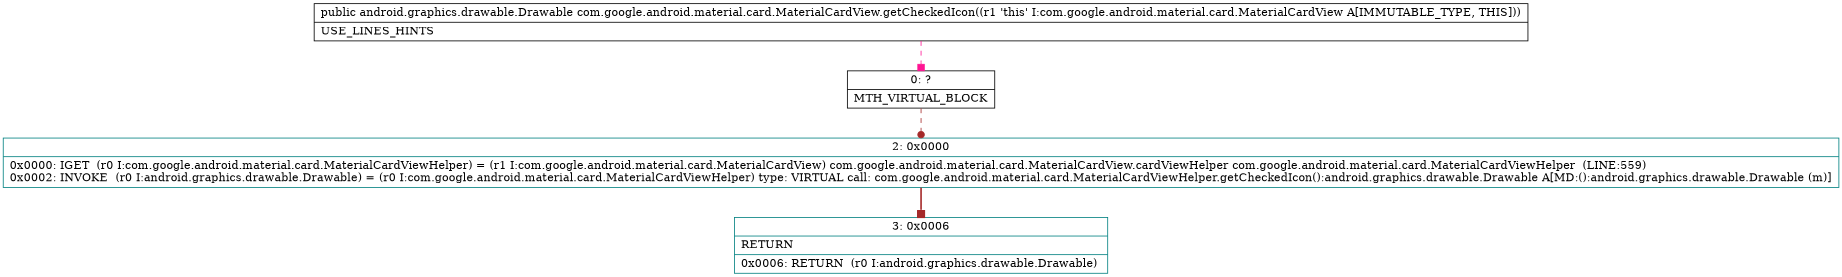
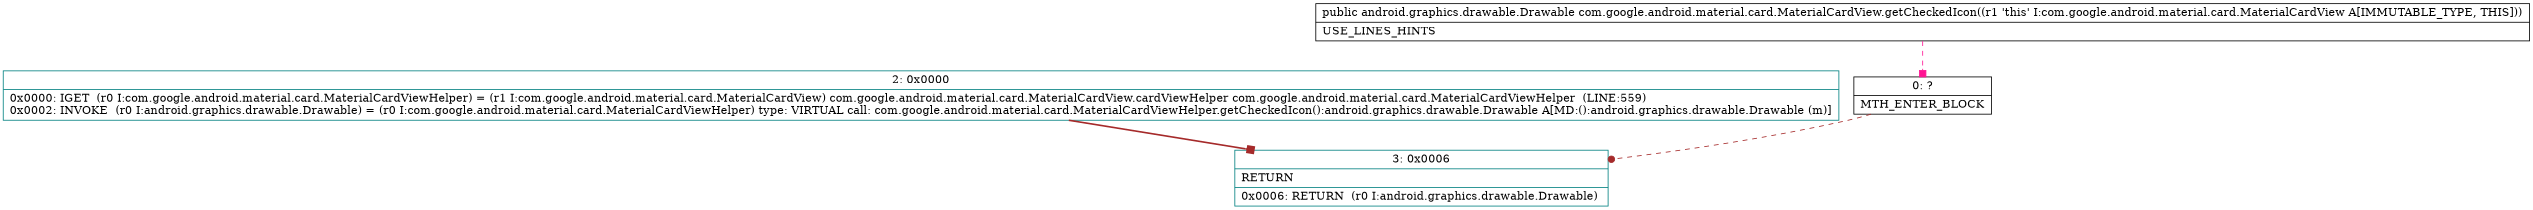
node "0: ?": text "MTH_VIRTUAL_BLOCK" -> "MTH_ENTER_BLOCK"
edge "0: ?" -> "2: 0x0000": now "0: ?" -> "3: 0x0006"
